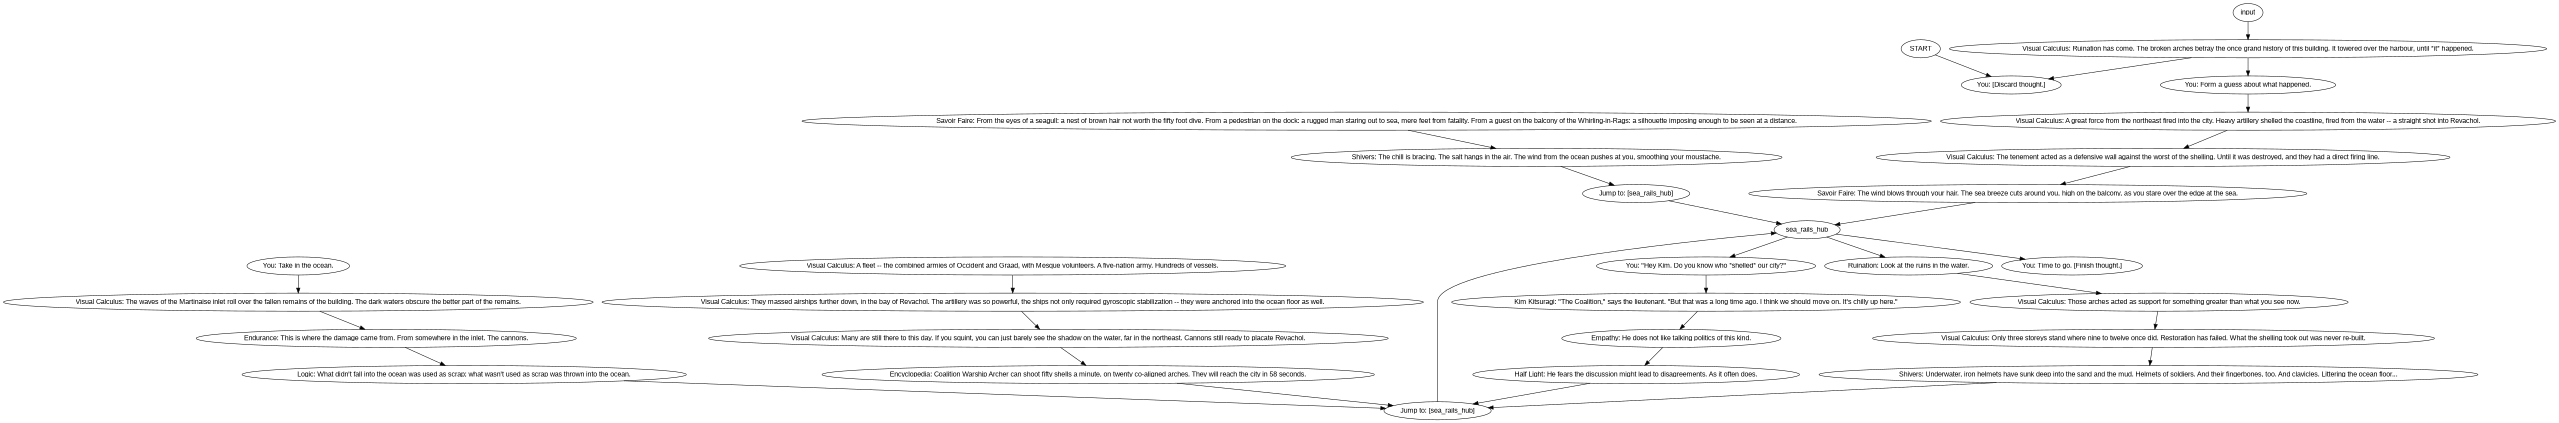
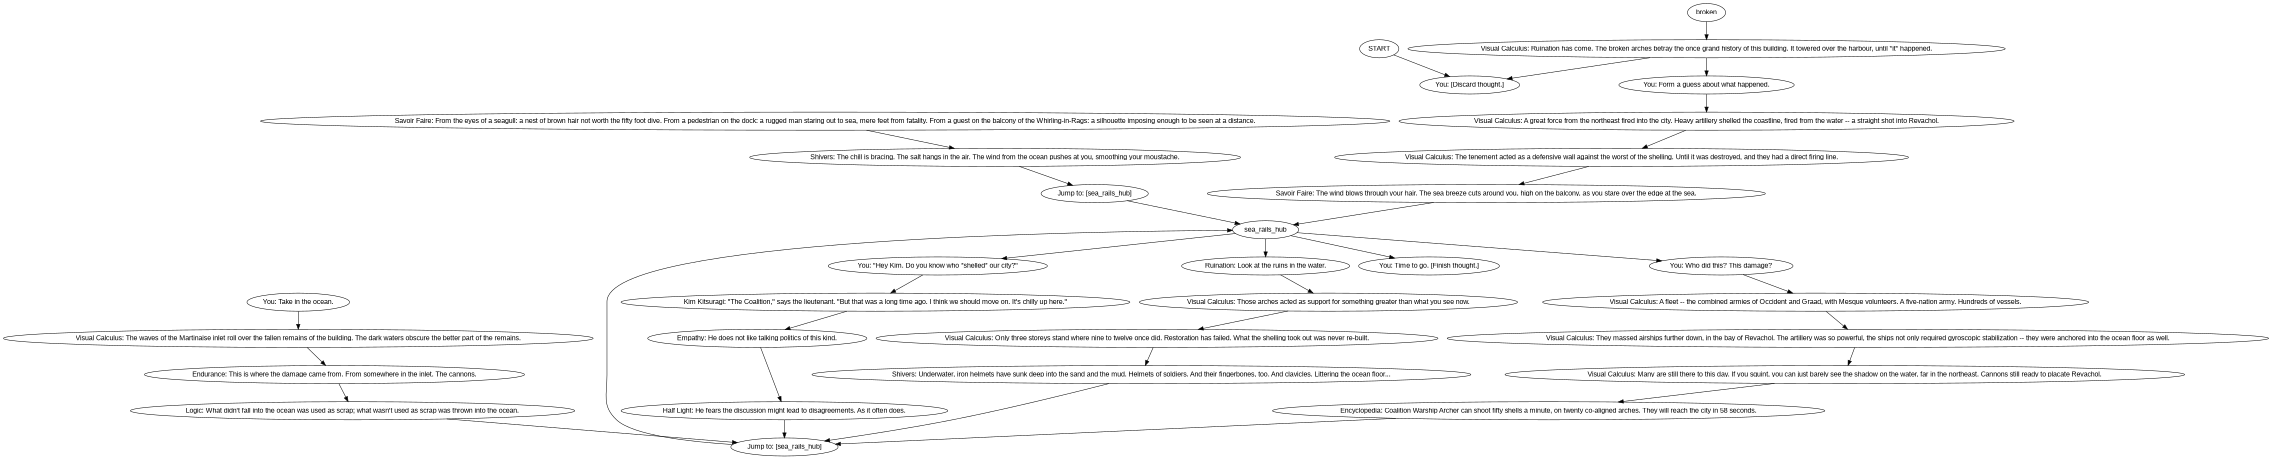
node "input": label "input" -> "broken"
node "You: Who did this? This damage?": added
